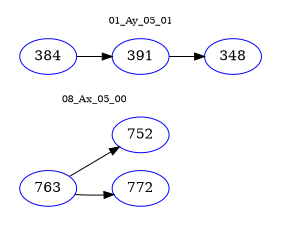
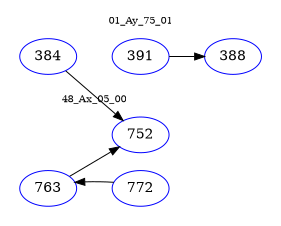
cluster "01_Ay_05_01": label "01_Ay_05_01" -> "01_Ay_75_01"
edge "384" -> "391": now "384" -> "752"
node "348": label "348" -> "388"
cluster "08_Ax_05_00": label "08_Ax_05_00" -> "48_Ax_05_00"
edge "763" -> "772": reversed
